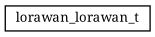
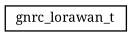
node "lorawan_lorawan_t": label "lorawan_lorawan_t" -> "gnrc_lorawan_t"
